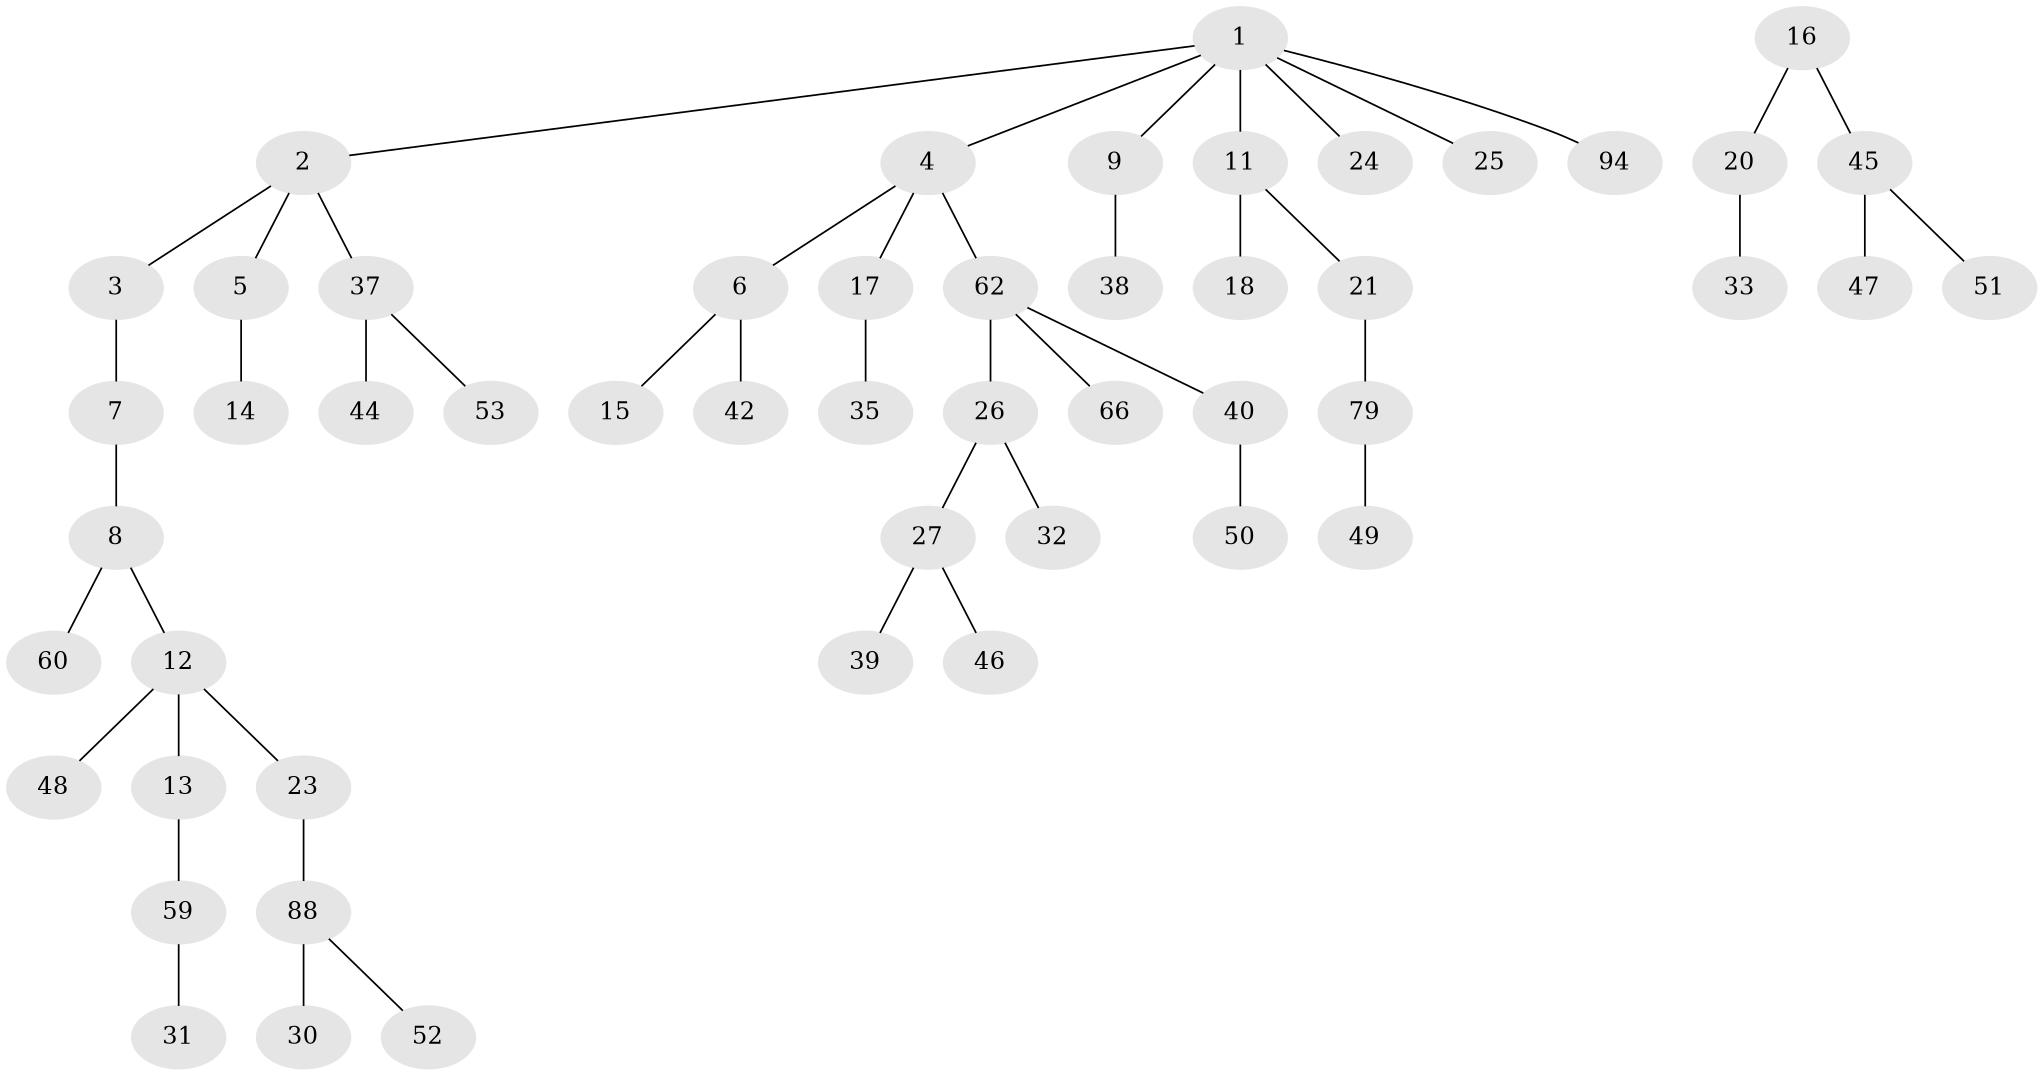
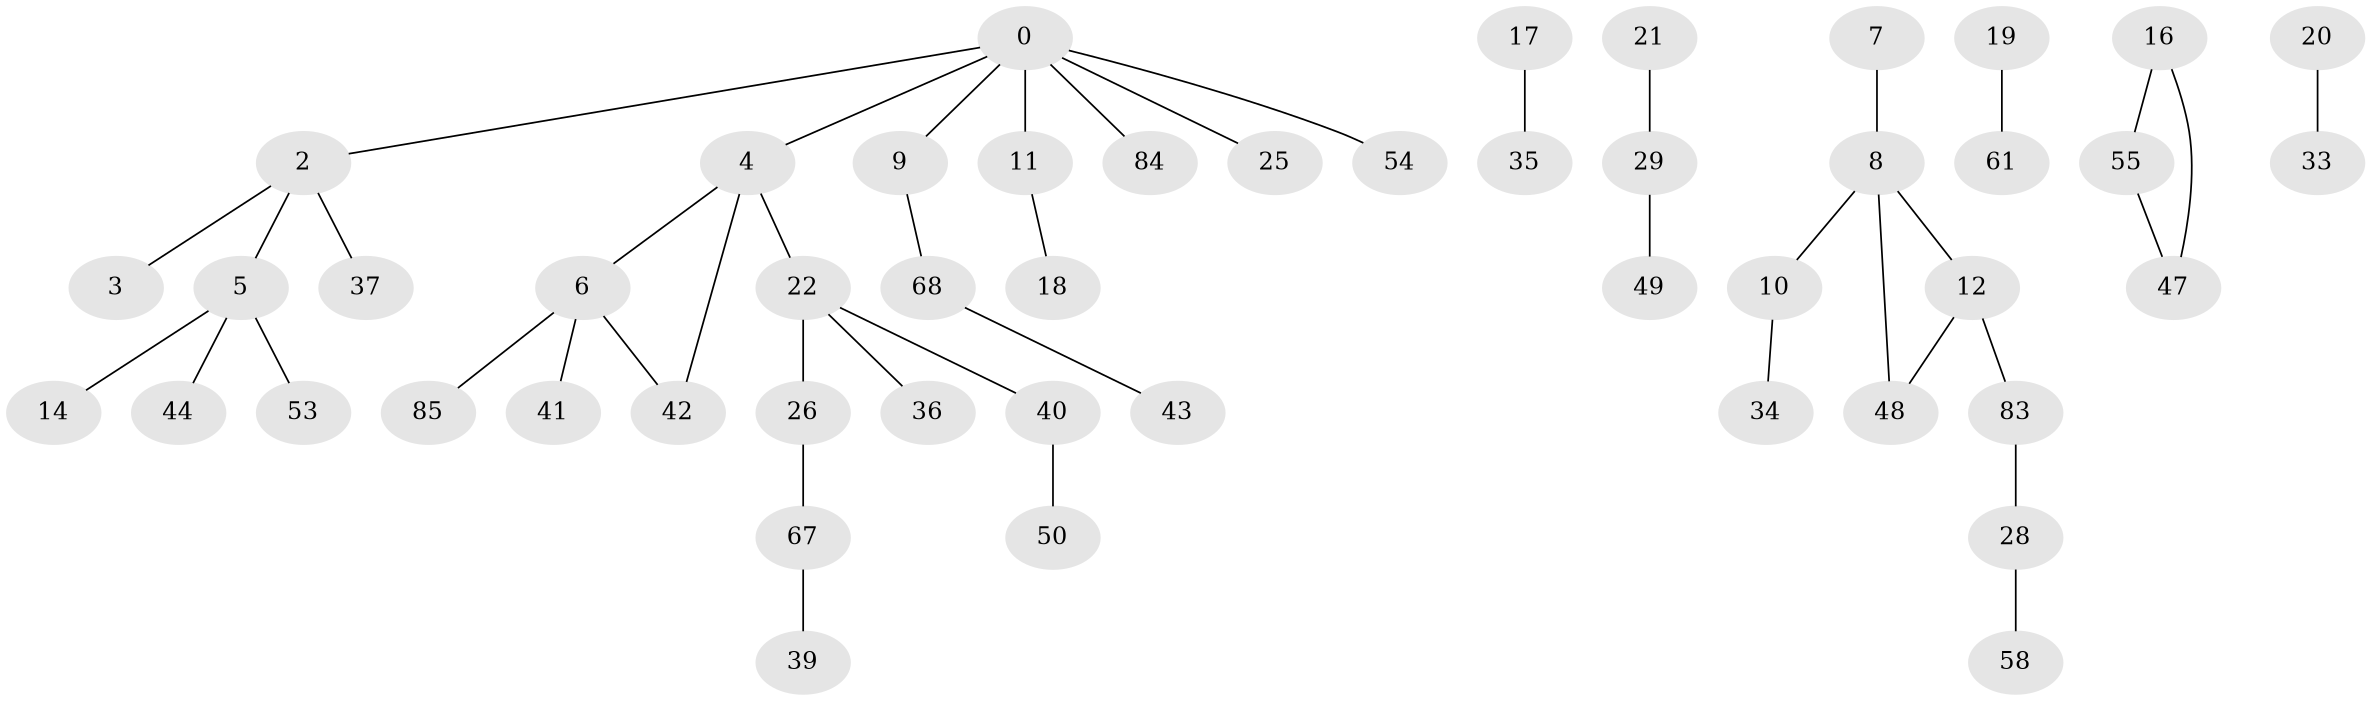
node "1": label "1" -> "0"
edge "16" -- "20": now "16" -- "47"
node "24": label "24" -> "84"
node "94": label "94" -> "54"
node "45": label "45" -> "55"
edge "11" -- "21": removed
edge "4" -- "17": now "4" -- "42"
node "62": label "62" -> "22"
node "38": label "38" -> "68"
edge "8" -- "48": added
node "51": removed
edge "37" -- "53": now "5" -- "53"
edge "3" -- "7": removed
edge "37" -- "44": now "5" -- "44"
node "41": added
node "15": label "15" -> "85"
node "66": label "66" -> "36"
node "43": added
node "79": label "79" -> "29"
node "34": added
node "27": label "27" -> "67"
node "32": removed
node "60": label "60" -> "10"
node "46": removed
node "13": removed
node "23": label "23" -> "83"
node "59": label "59" -> "19"
node "88": label "88" -> "28"
node "31": label "31" -> "61"
node "30": removed
node "52": label "52" -> "58"
